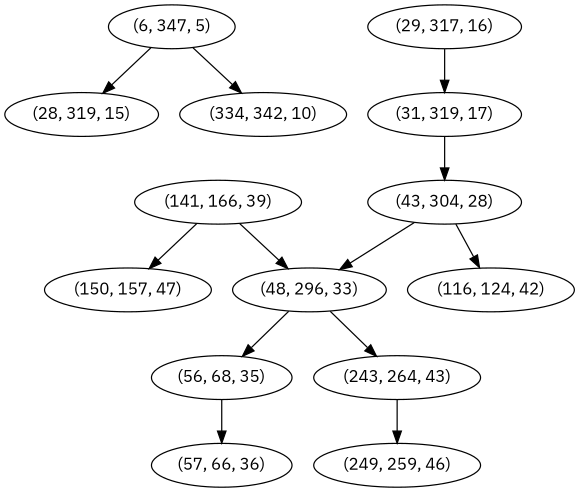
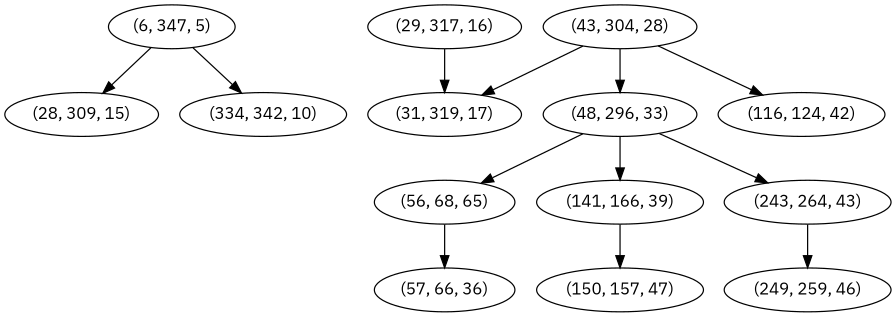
node "(28, 319, 15)": label "(28, 319, 15)" -> "(28, 309, 15)"
edge "(31, 319, 17)" -> "(43, 304, 28)": reversed
edge "(141, 166, 39)" -> "(48, 296, 33)": reversed
node "(56, 68, 35)": label "(56, 68, 35)" -> "(56, 68, 65)"
